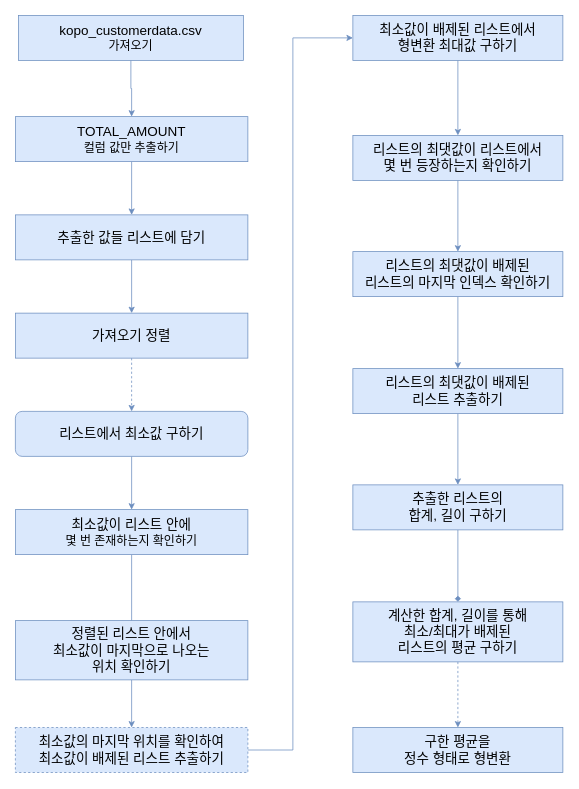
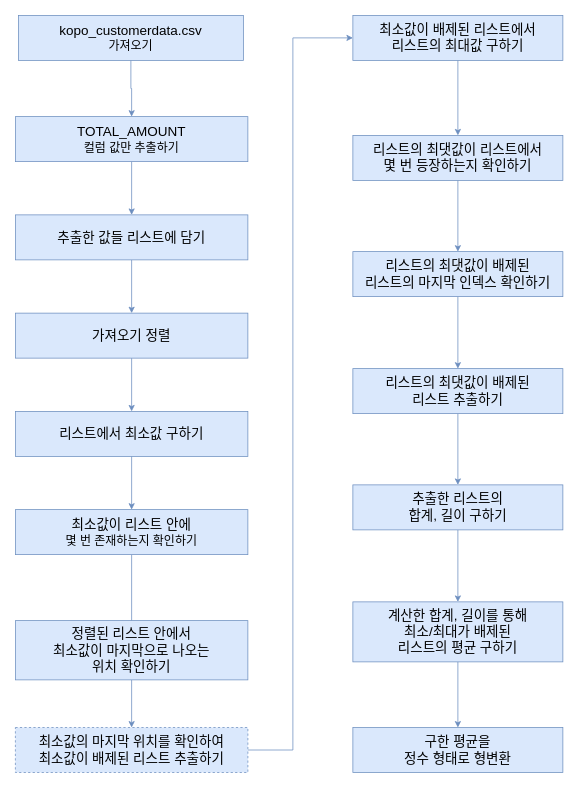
node "최소값이 배제된 리스트에서 형변환 최대값 구하기": label "최소값이 배제된 리스트에서 형변환 최대값 구하기" -> "최소값이 배제된 리스트에서 리스트의 최대값 구하기"
edge "가져오기 정렬" -> "리스트에서 최소값 구하기": style dashed -> solid
node "리스트에서 최소값 구하기": shape rounded rectangle -> rectangle
edge "추출한 리스트의 합계, 길이 구하기" -> "계산한 합계, 길이를 통해 최소/최대가 배제된 리스트의 평균 구하기": arrowhead diamond -> classic
edge "계산한 합계, 길이를 통해 최소/최대가 배제된 리스트의 평균 구하기" -> "구한 평균을 정수 형태로 형변환": style dashed -> solid
